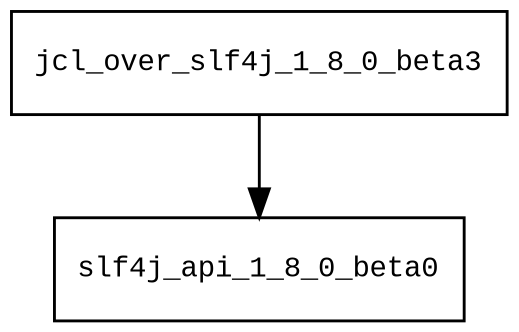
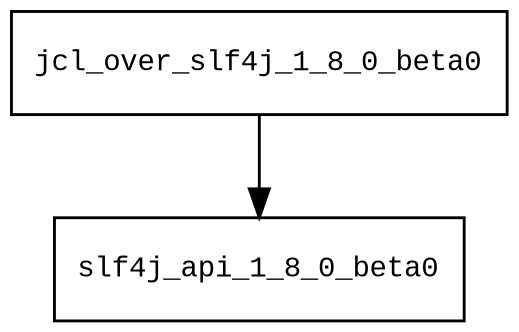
node "jcl_over_slf4j_1_8_0_beta3": label "jcl_over_slf4j_1_8_0_beta3" -> "jcl_over_slf4j_1_8_0_beta0"
